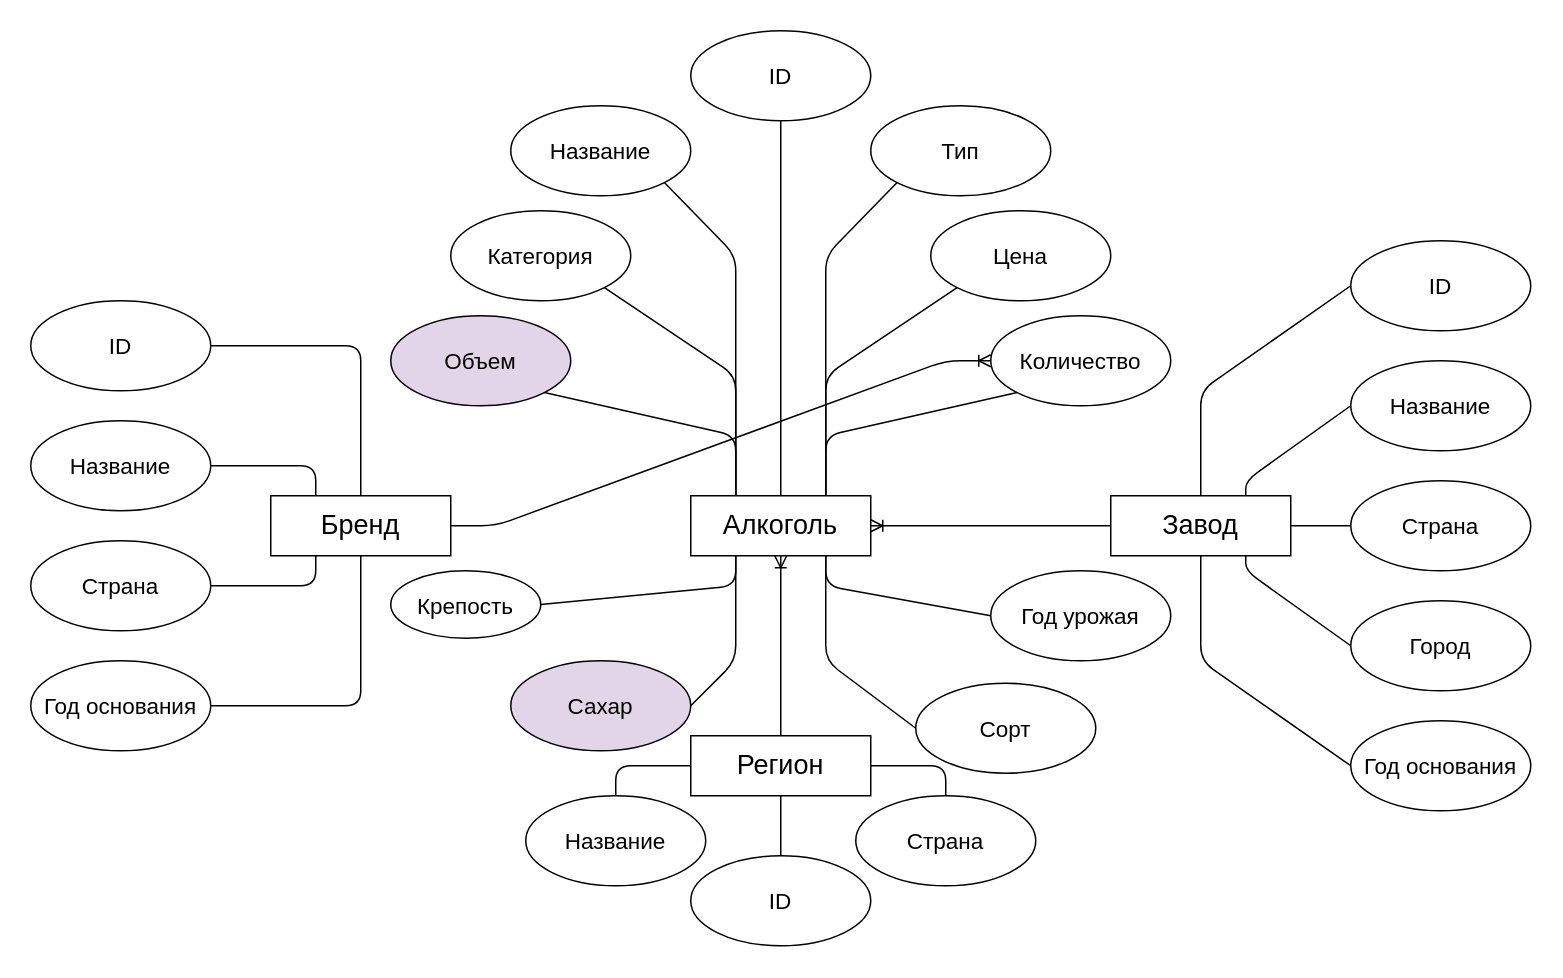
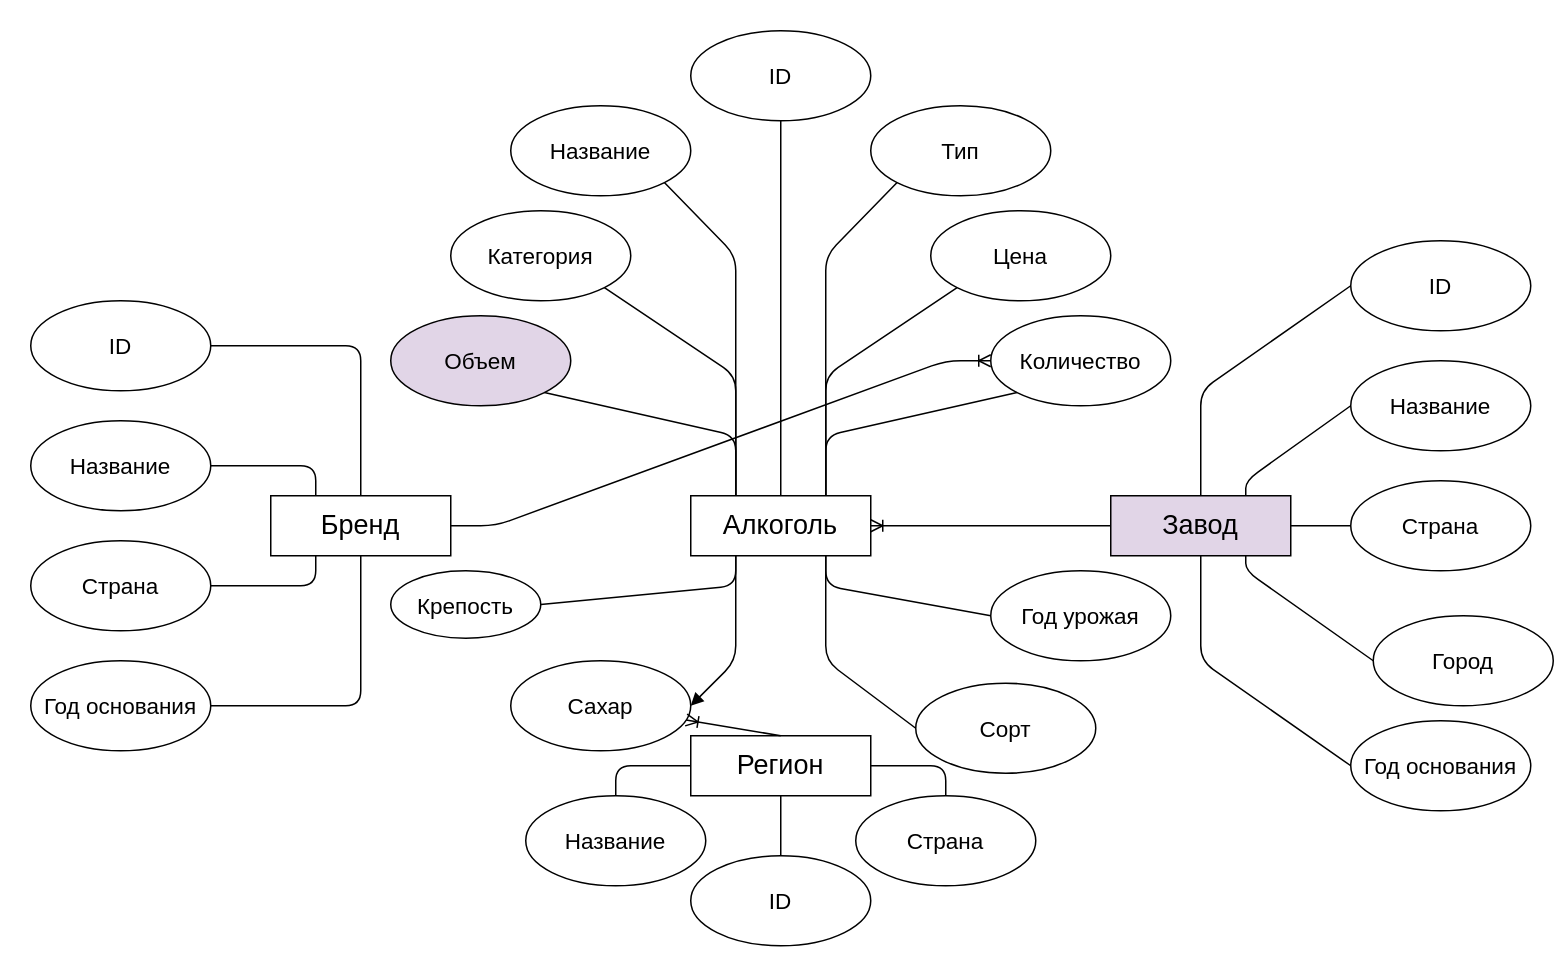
node "Завод": fillcolor #ffffff -> #e1d5e7
edge "Регион" -> "Алкоголь": now "Регион" -> "Сахар"
node "Город": moved (1441, 646) -> (1463, 661)
edge "Алкоголь" -- "Сахар": arrowhead none -> block
node "Сахар": fillcolor #e1d5e7 -> #ffffff
